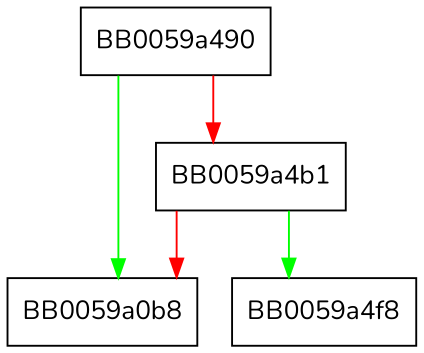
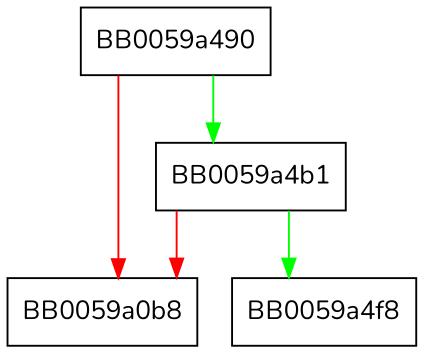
edge "BB0059a490" -> "BB0059a4b1": color red -> green
edge "BB0059a490" -> "BB0059a0b8": color green -> red
